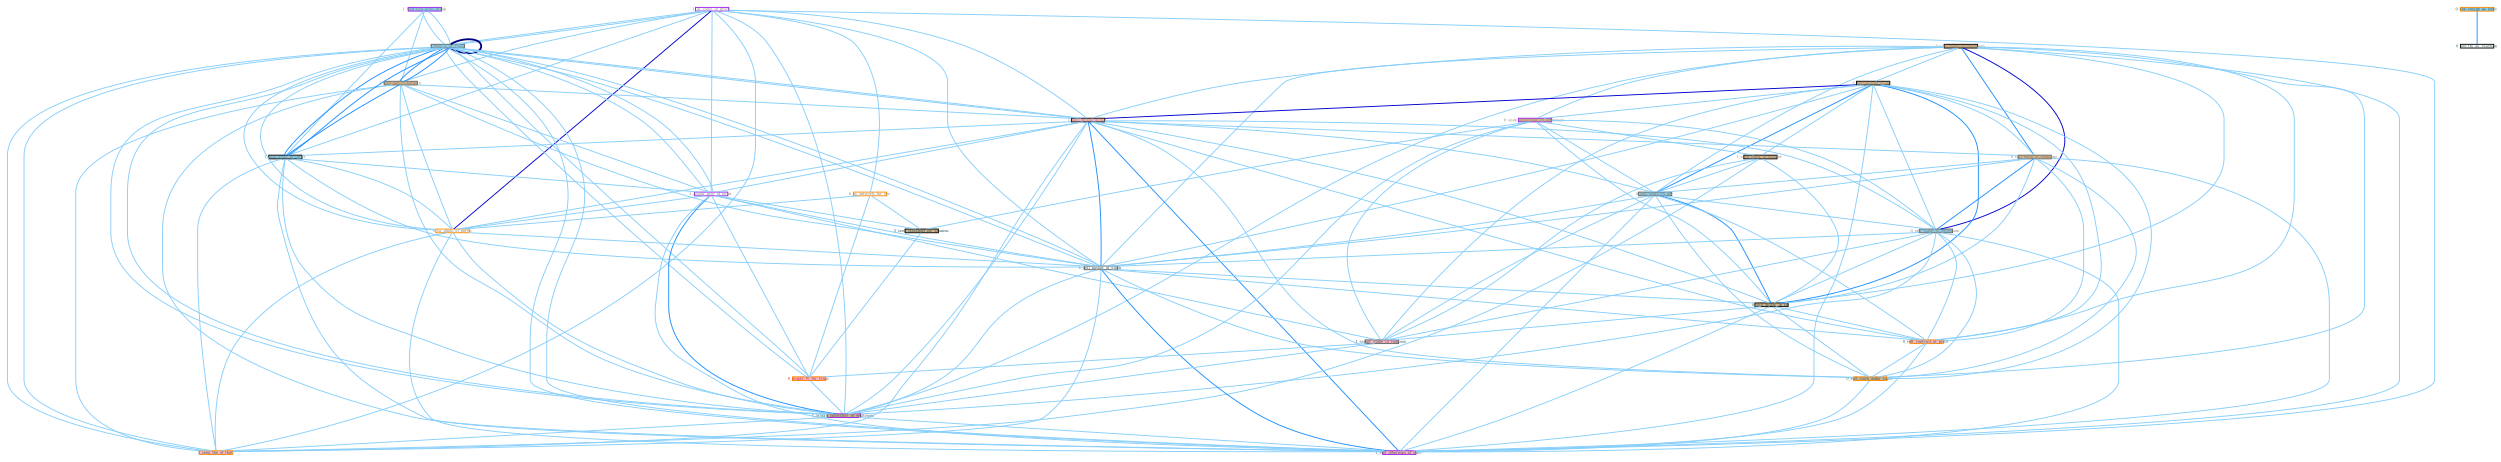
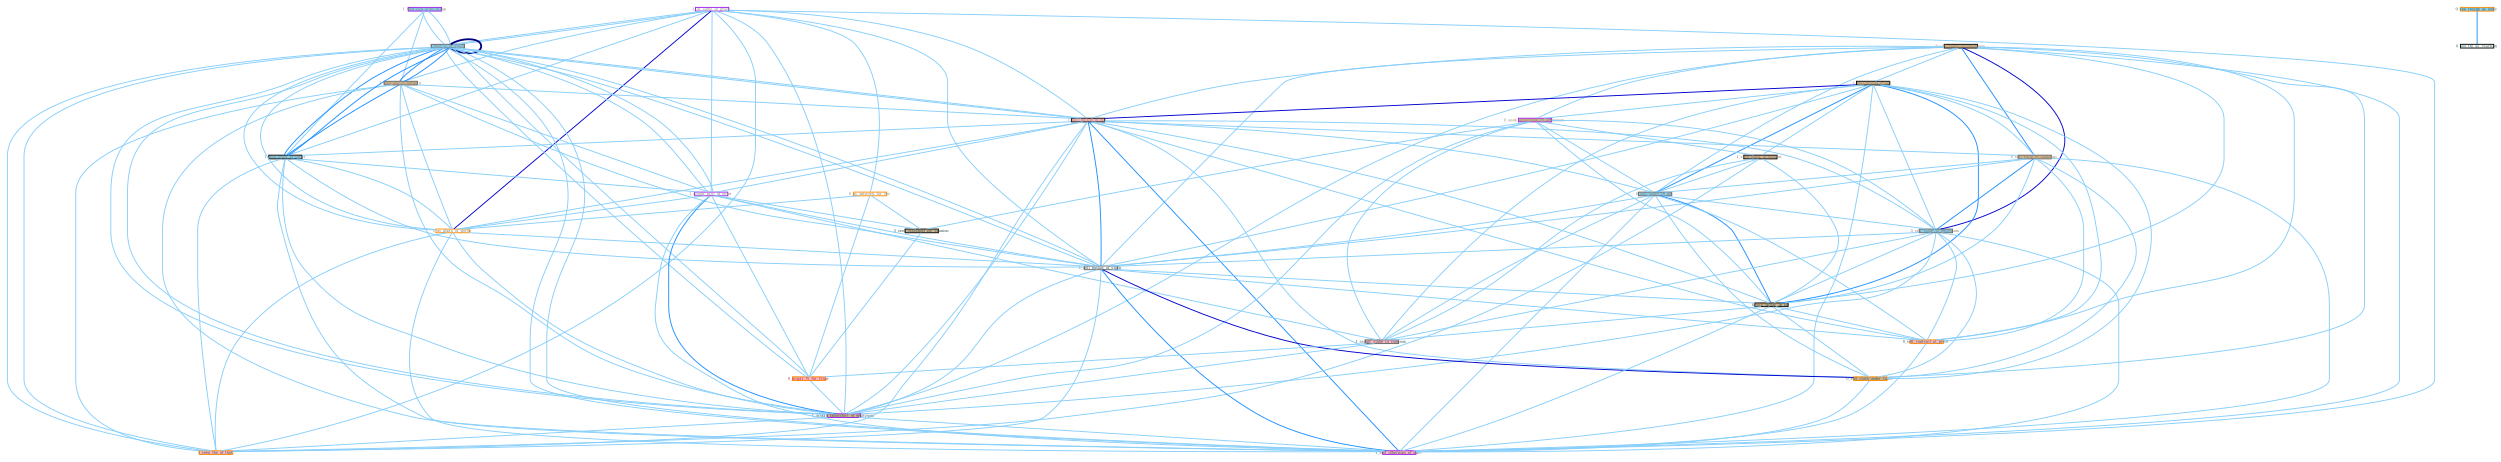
node "6_us_photo_of_porch": label "6_us_photo_of_porch" -> "1_us_photo_of_porch"
edge "1_sell_basket_of_stock" -- "0_sell_cloth_under_label": color #87cefa -> #0000cd
edge "0_sell_contract_at_price" -- "0_sell_cloth_under_label": removed
